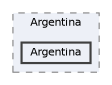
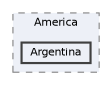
cluster "Argentina": label "Argentina" -> "America"
